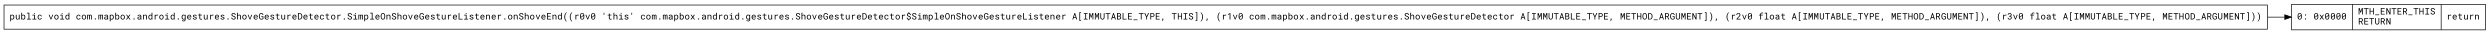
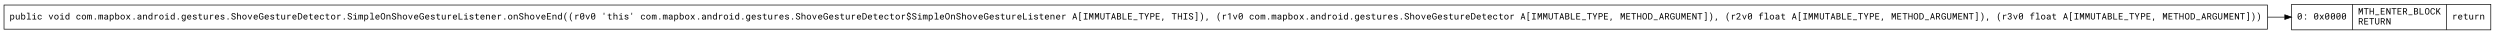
node "0: 0x0000": text "MTH_ENTER_THIS" -> "MTH_ENTER_BLOCK"
